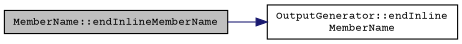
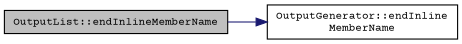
node "MemberName::endInlineMemberName": label "MemberName::endInlineMemberName" -> "OutputList::endInlineMemberName"
